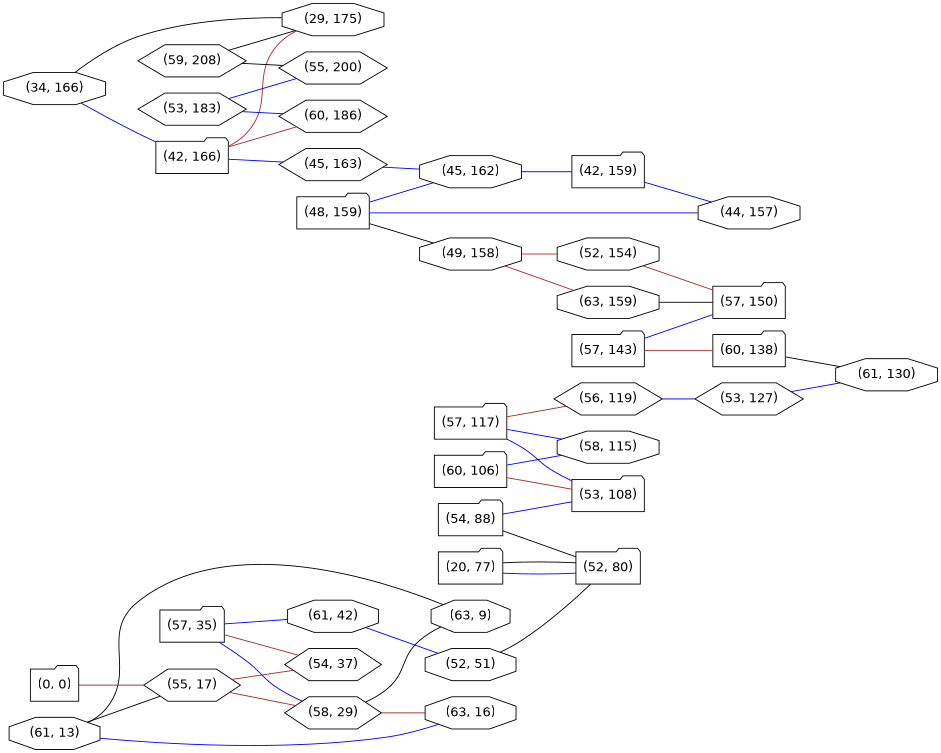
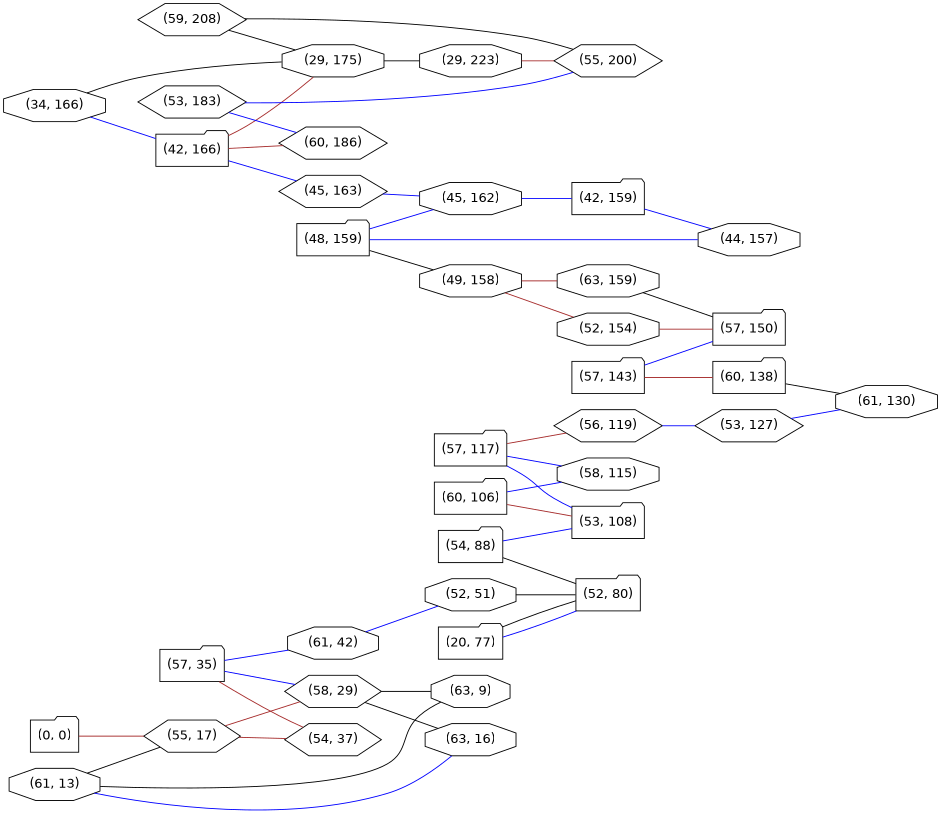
node "(29, 223)": added
edge "(58, 29)" -- "(63, 16)": color brown -> black
